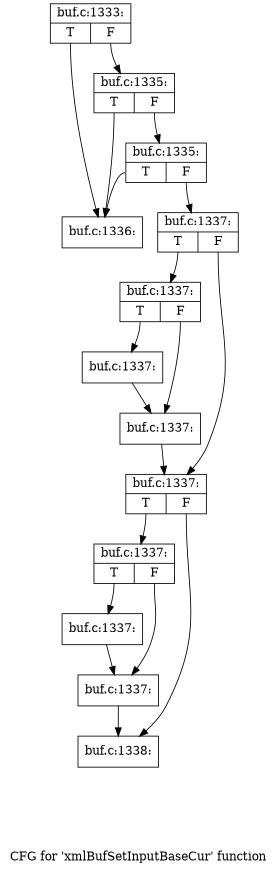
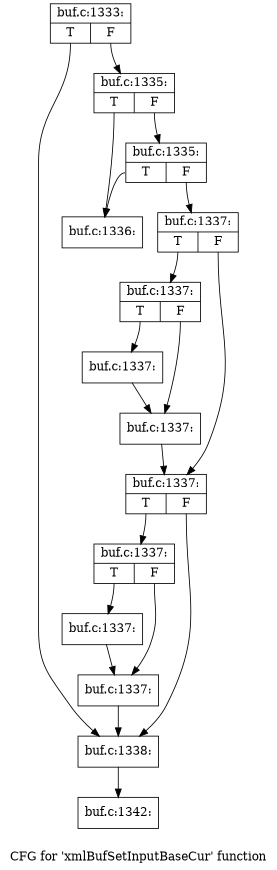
edge "buf.c:1333:" -> "buf.c:1336:": now "buf.c:1333:" -> "buf.c:1338:"
node "buf.c:1342:": added
